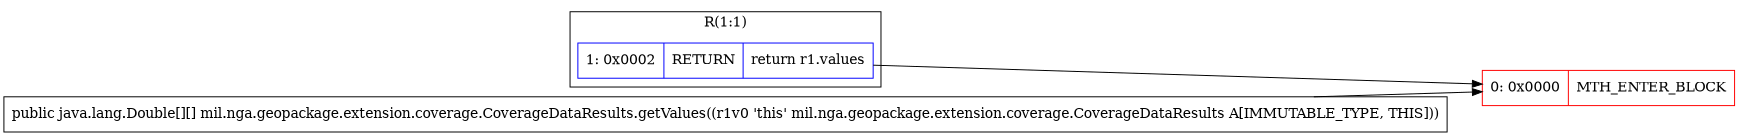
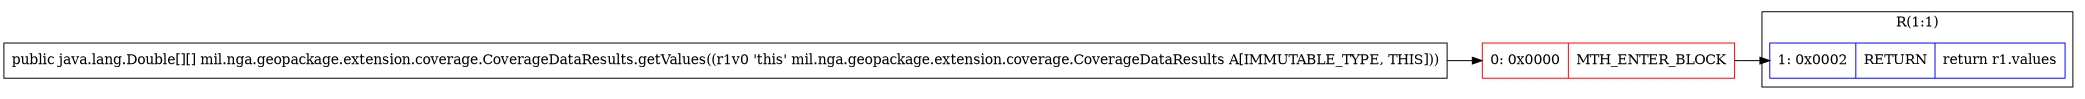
edge "1: 0x0002" -> "0: 0x0000": reversed
